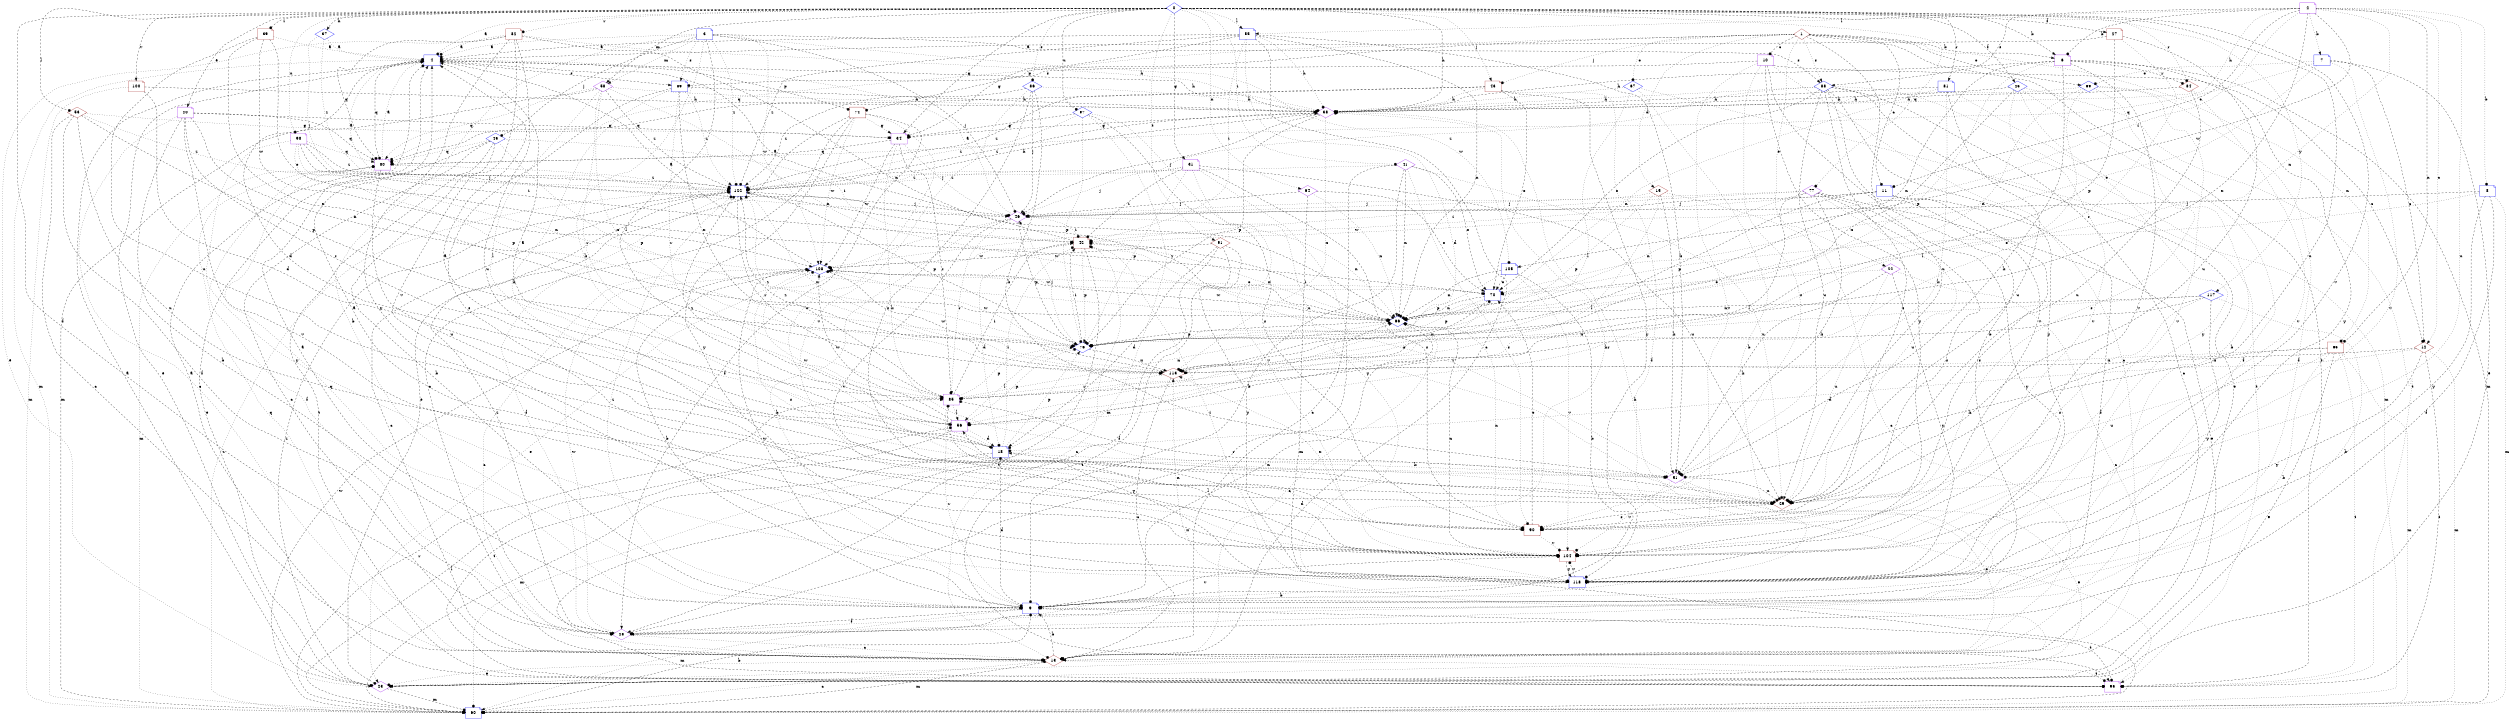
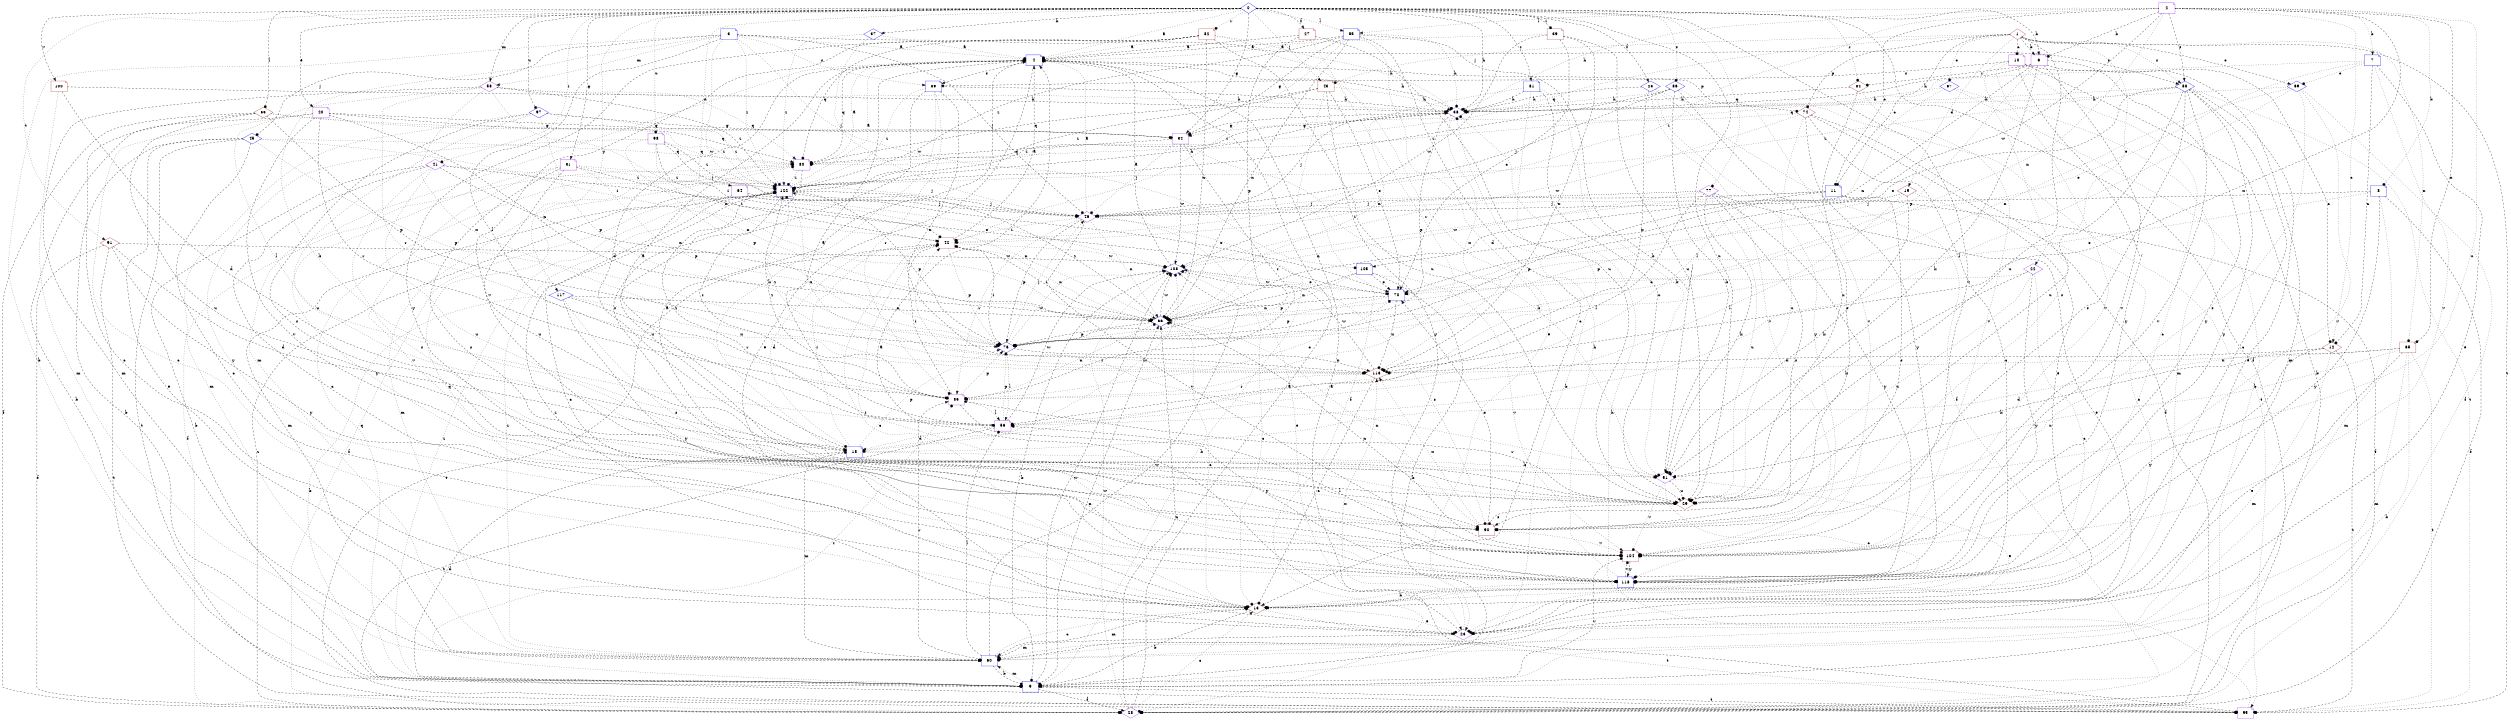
node "74": shape note -> diamond
node "64": shape diamond -> note
edge "104" -> "18": removed, label "d"
edge "118" -> "9": now "118" -> "13"
